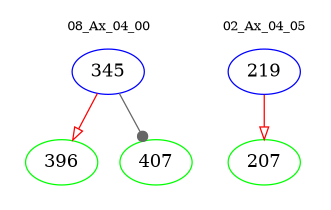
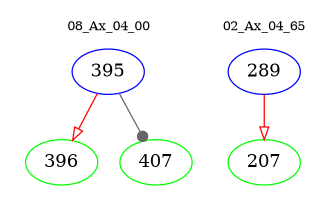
cluster "02_Ax_04_05": label "02_Ax_04_05" -> "02_Ax_04_65"
node "345": label "345" -> "395"
node "219": label "219" -> "289"
